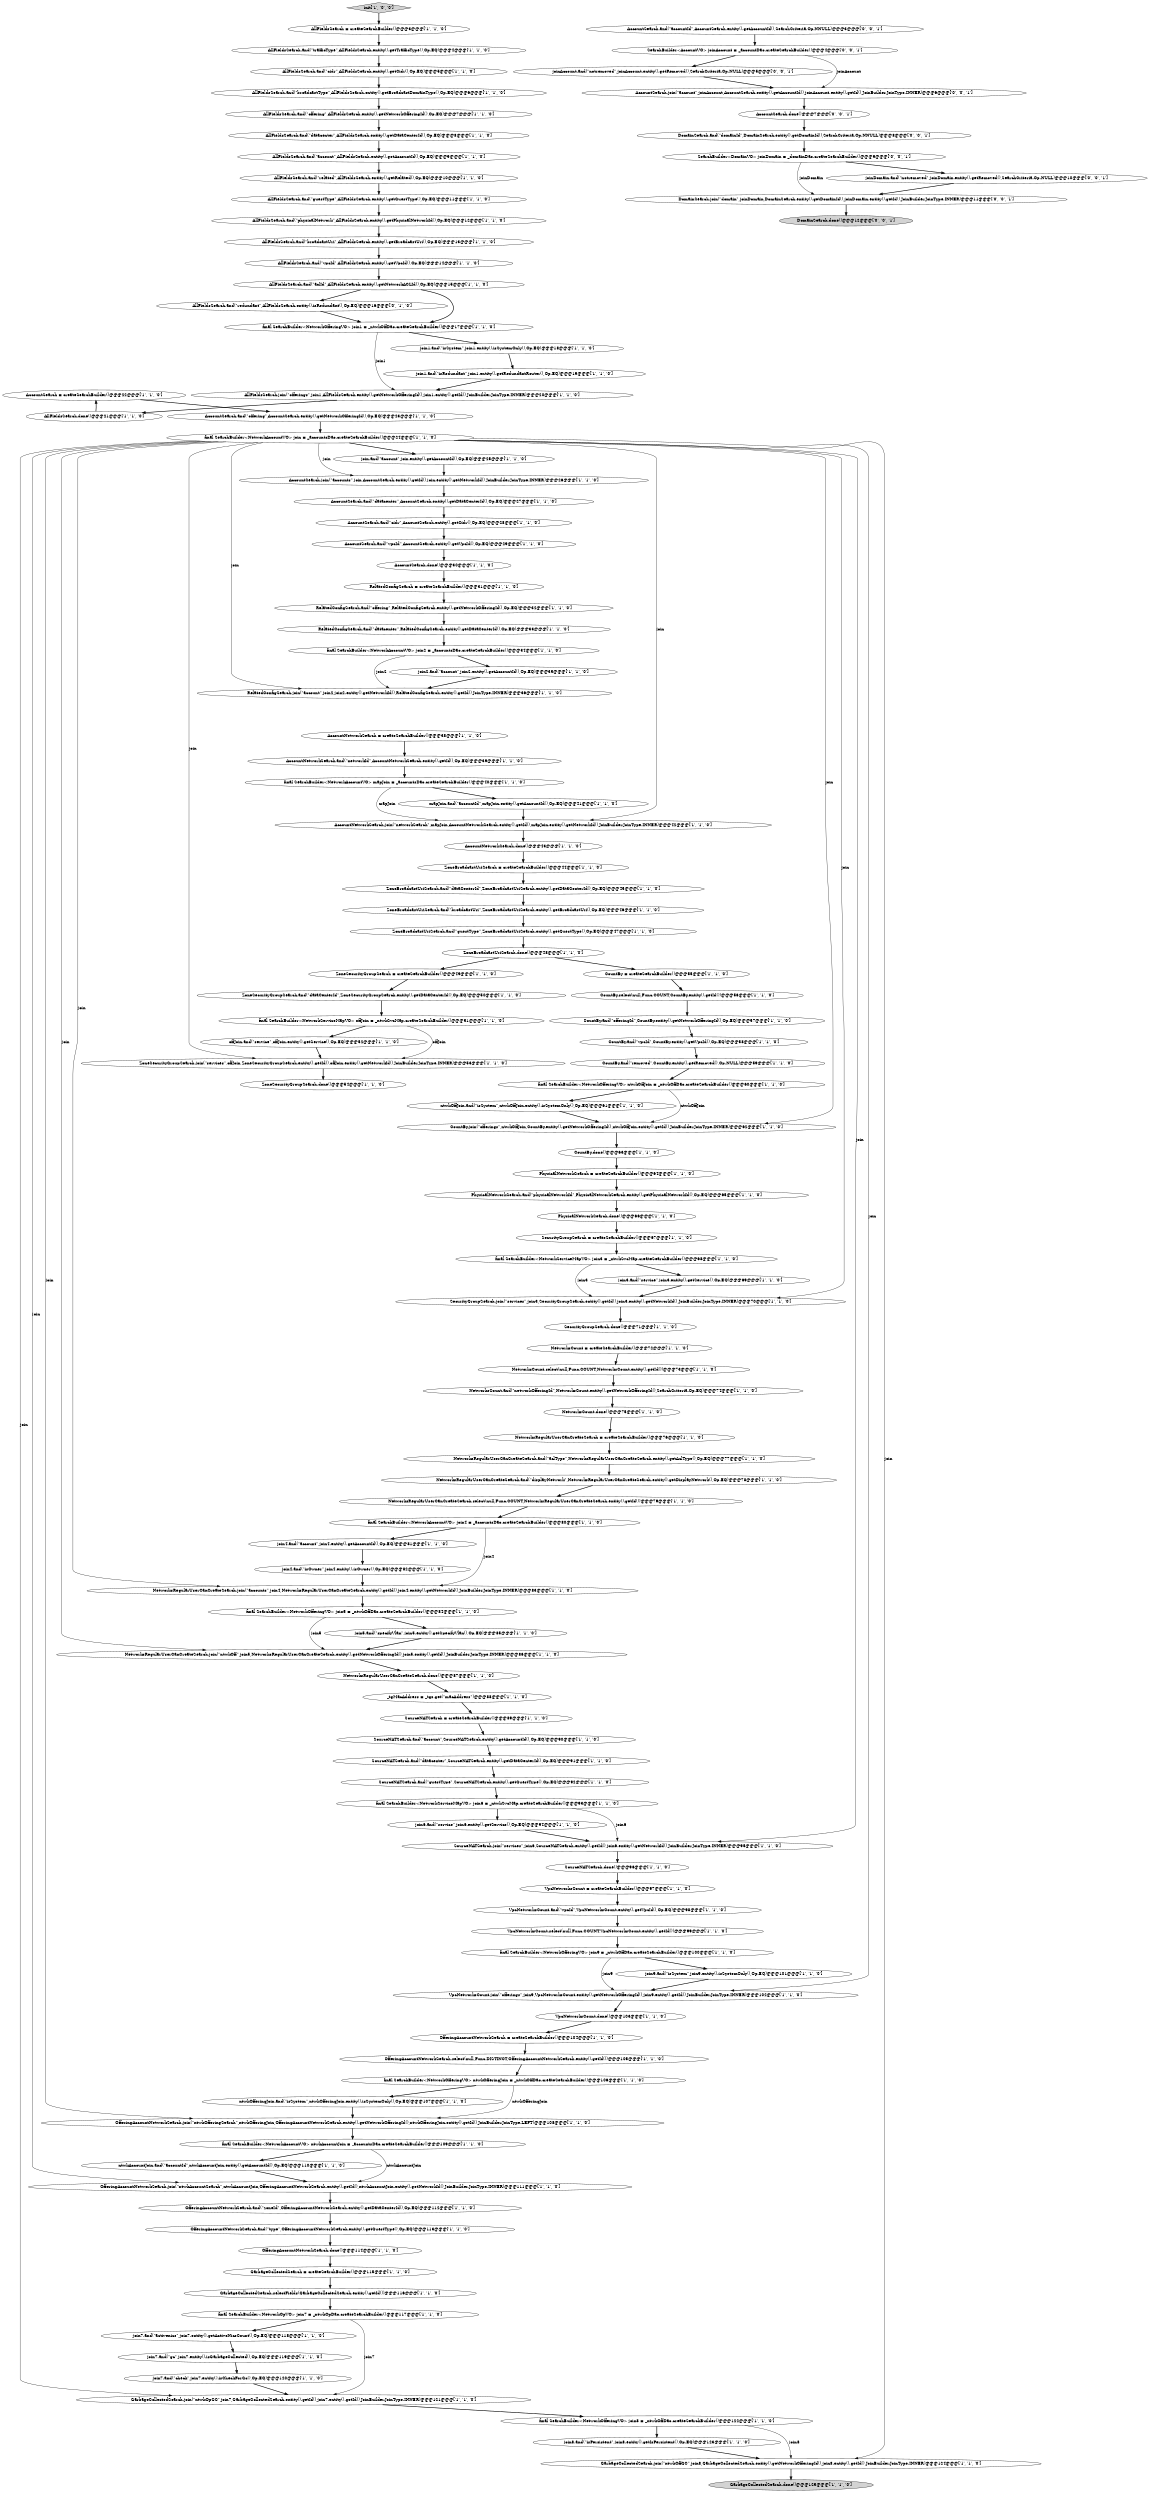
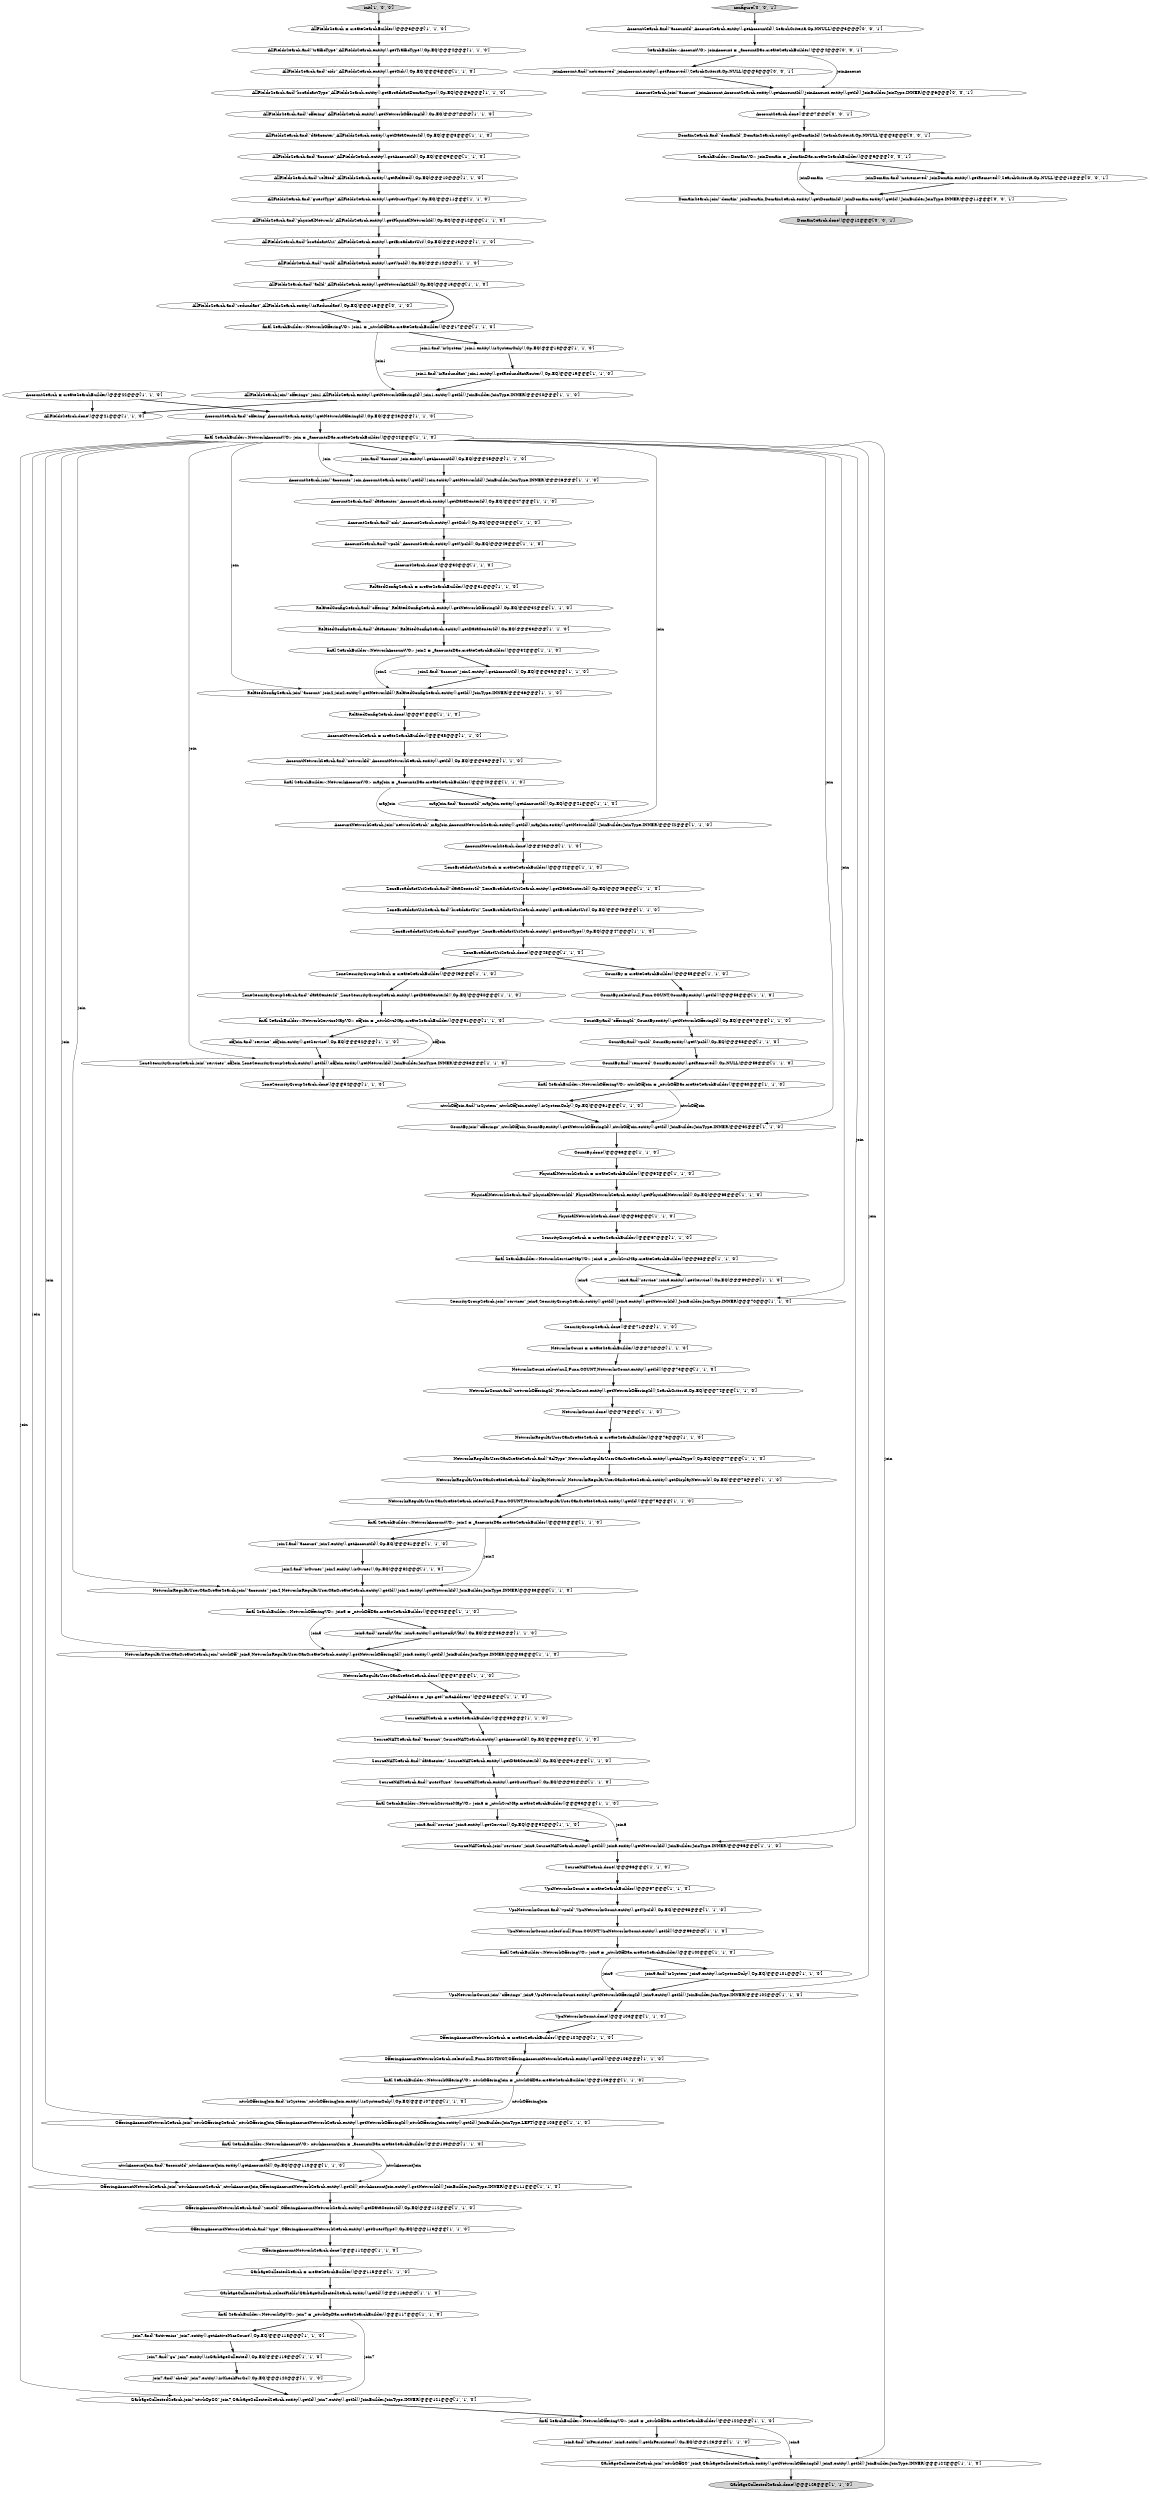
node "configure['0', '0', '1']": added
edge "AllFieldsSearch.done()@@@21@@@['1', '1', '0']" -> "AccountSearch = createSearchBuilder()@@@22@@@['1', '1', '0']": reversed
node "RelatedConfigSearch.done()@@@37@@@['1', '1', '0']": added
edge "SecurityGroupSearch.done()@@@71@@@['1', '1', '0']" -> "NetworksCount = createSearchBuilder()@@@72@@@['1', '1', '0']": added
